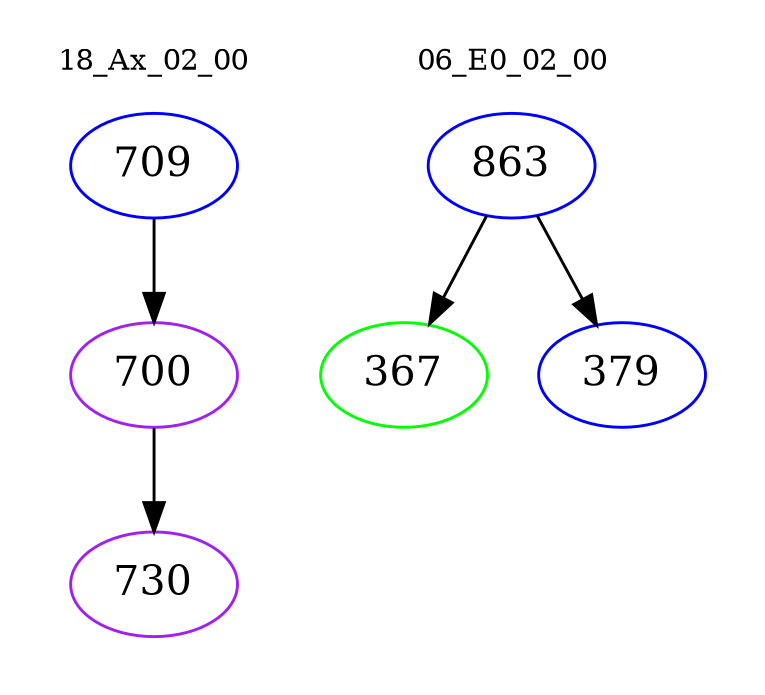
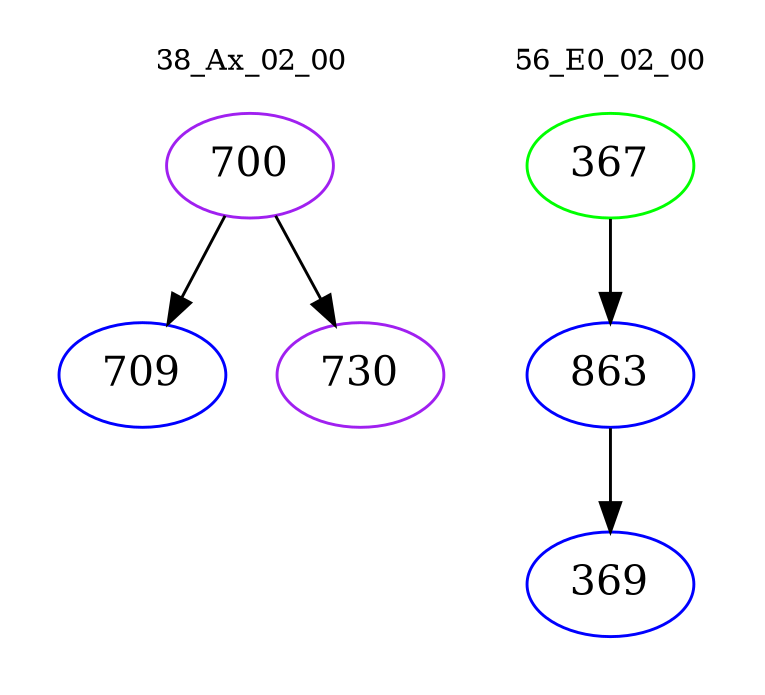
cluster "18_Ax_02_00": label "18_Ax_02_00" -> "38_Ax_02_00"
cluster "06_E0_02_00": label "06_E0_02_00" -> "56_E0_02_00"
edge "709" -> "700": reversed
edge "863" -> "367": reversed
node "379": label "379" -> "369"
